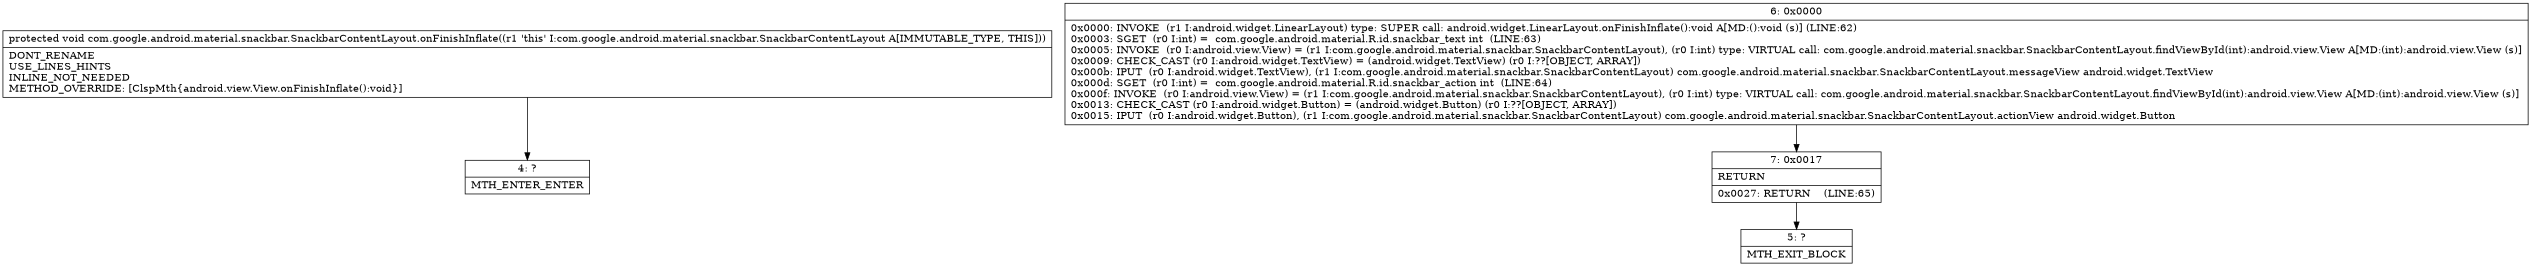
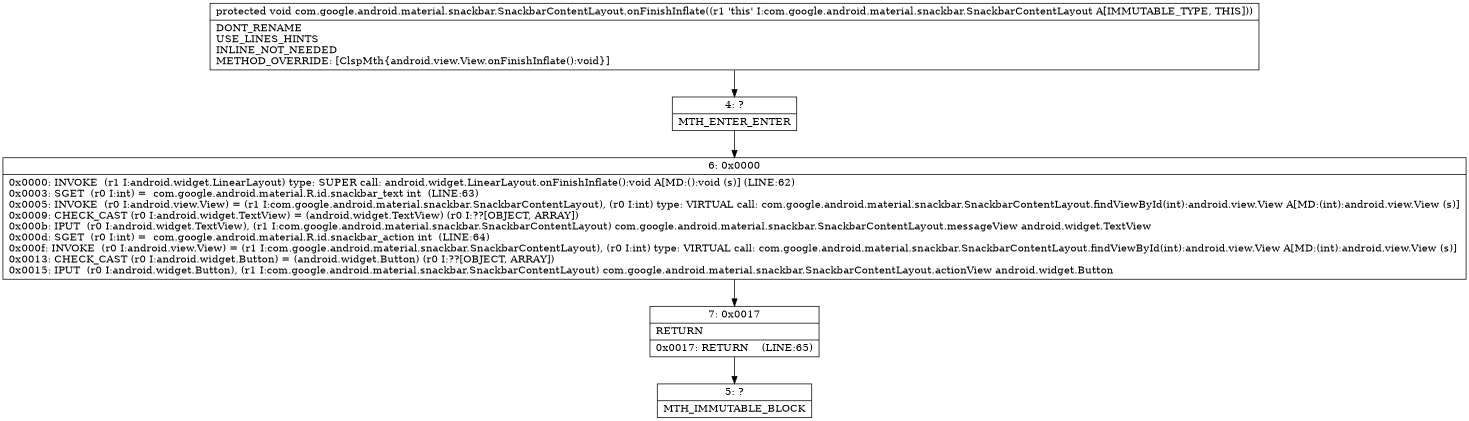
edge "4: ?" -> "6: 0x0000": added
node "7: 0x0017": text "0x0027: RETURN    (LINE:65)" -> "0x0017: RETURN    (LINE:65)"
node "5: ?": text "MTH_EXIT_BLOCK" -> "MTH_IMMUTABLE_BLOCK"
